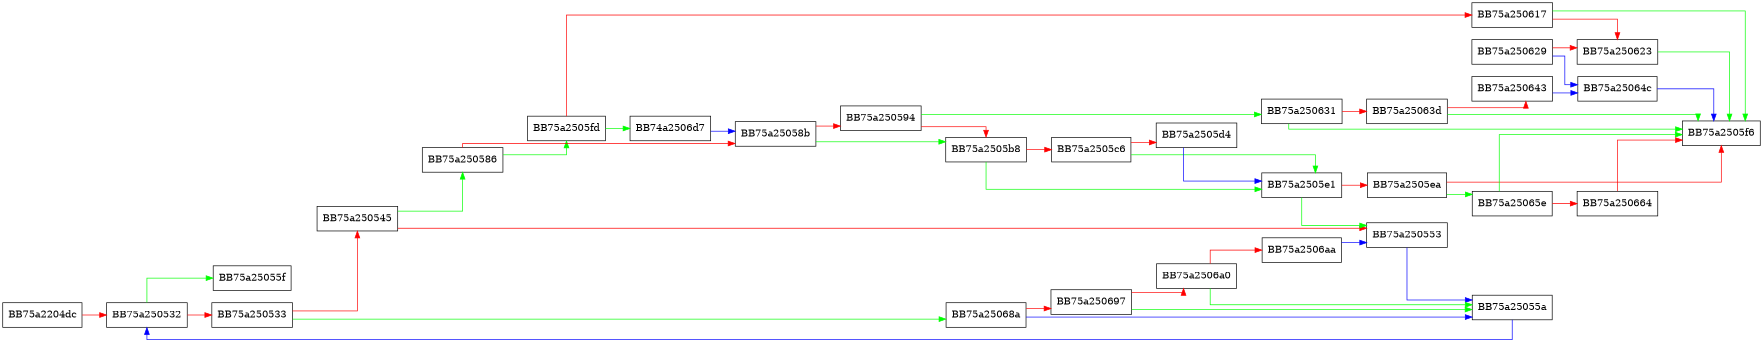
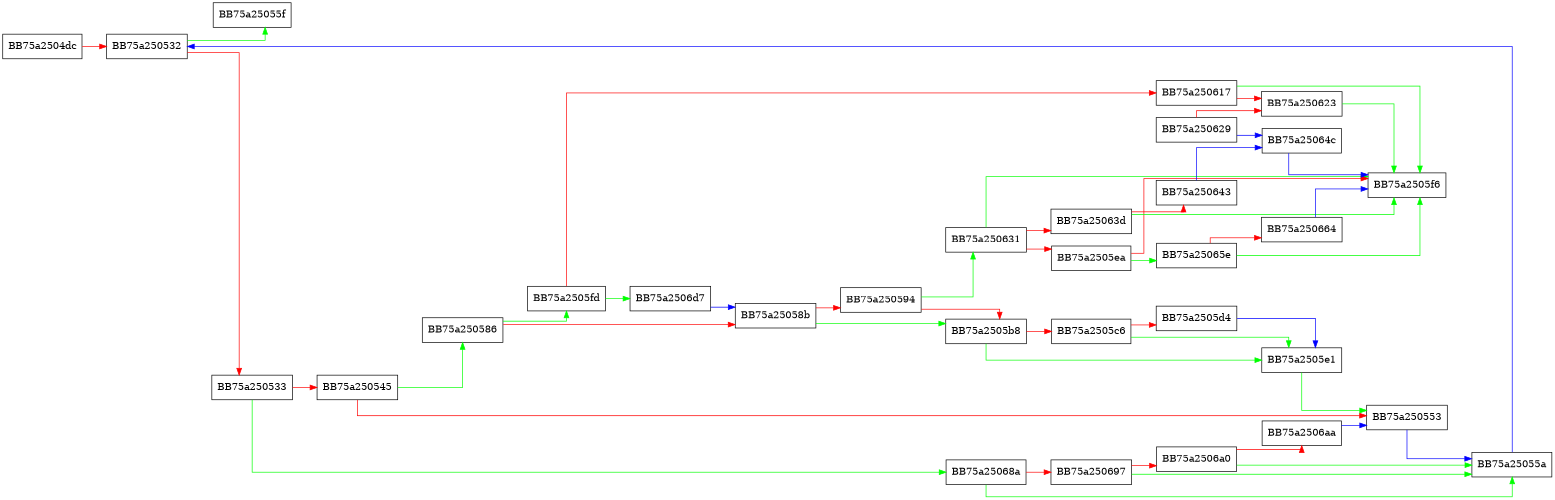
node "BB74a2506d7": label "BB74a2506d7" -> "BB75a2506d7"
edge "BB75a250664" -> "BB75a2505f6": color red -> blue
edge "BB75a2505e1" -> "BB75a2505ea": now "BB75a250631" -> "BB75a2505ea"
node "BB75a2204dc": label "BB75a2204dc" -> "BB75a2504dc"
edge "BB75a25068a" -> "BB75a25055a": color blue -> green
